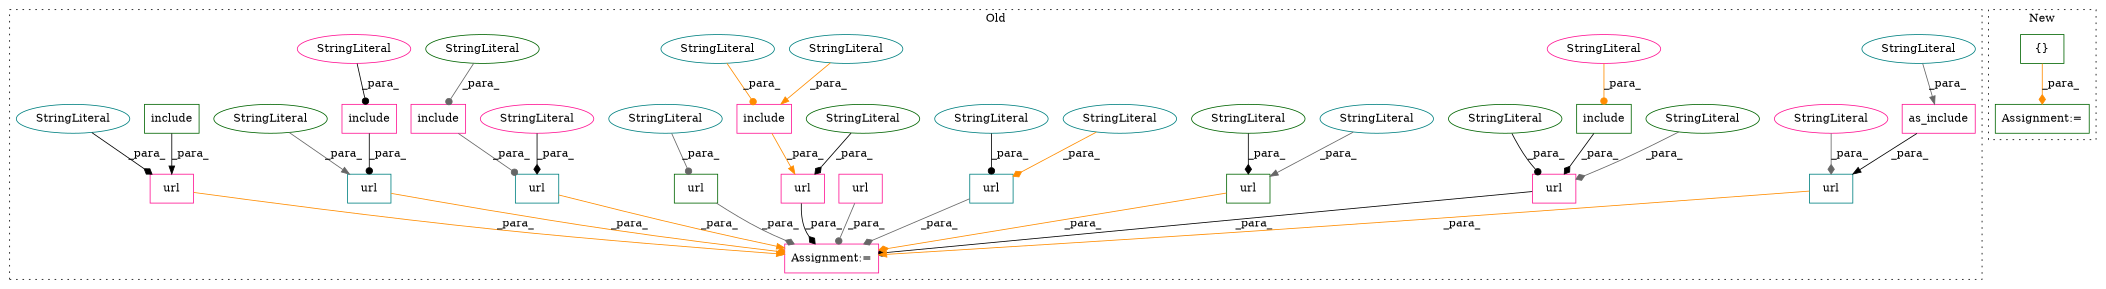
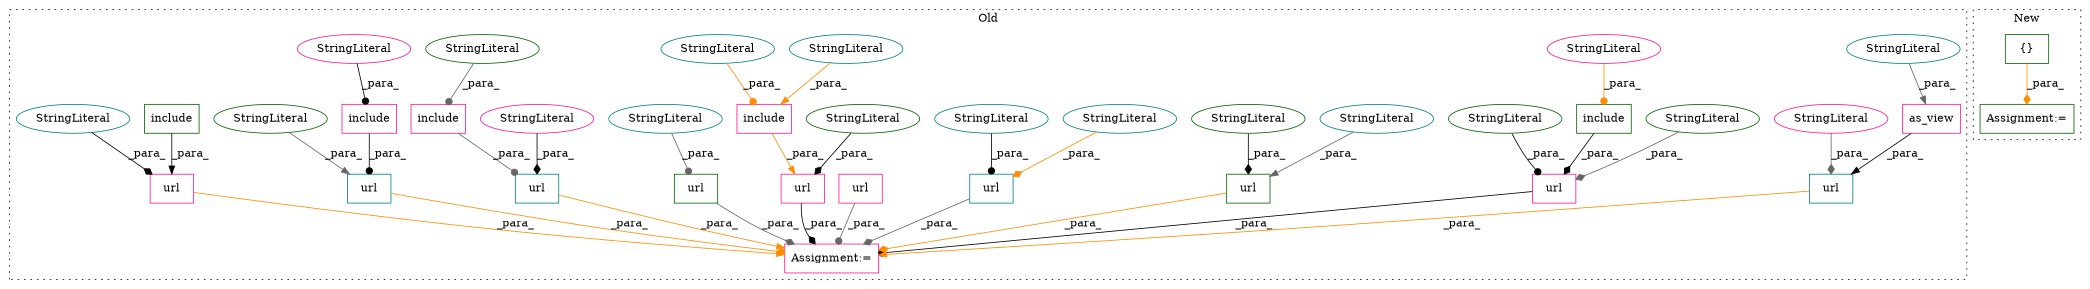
node "as_include": label "as_include" -> "as_view"
